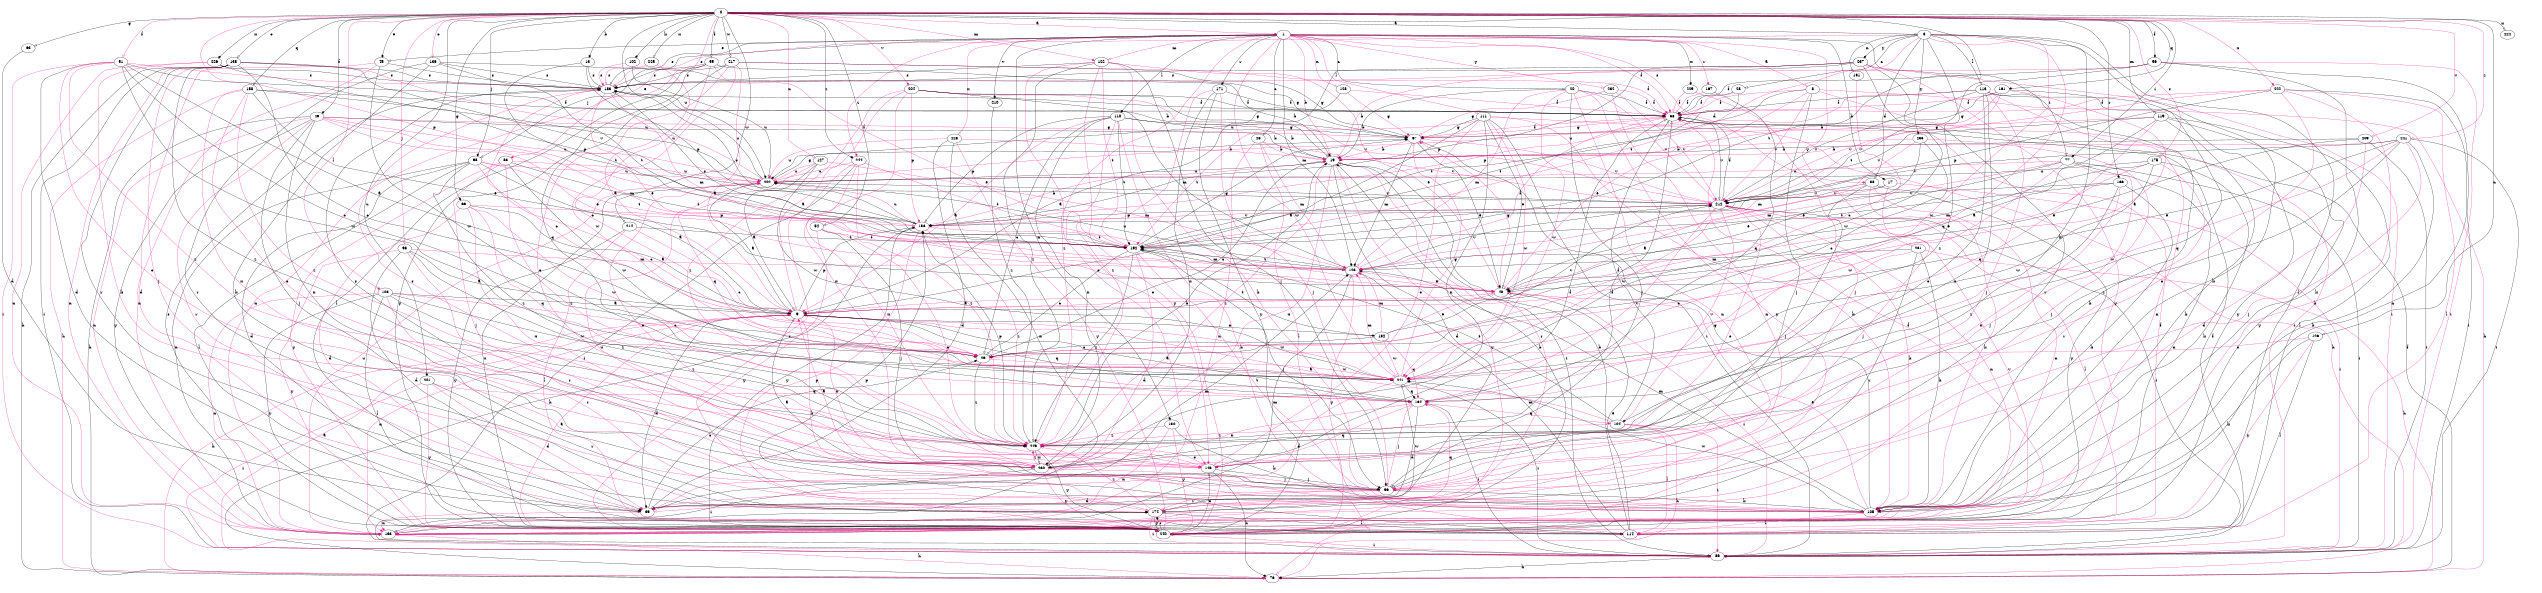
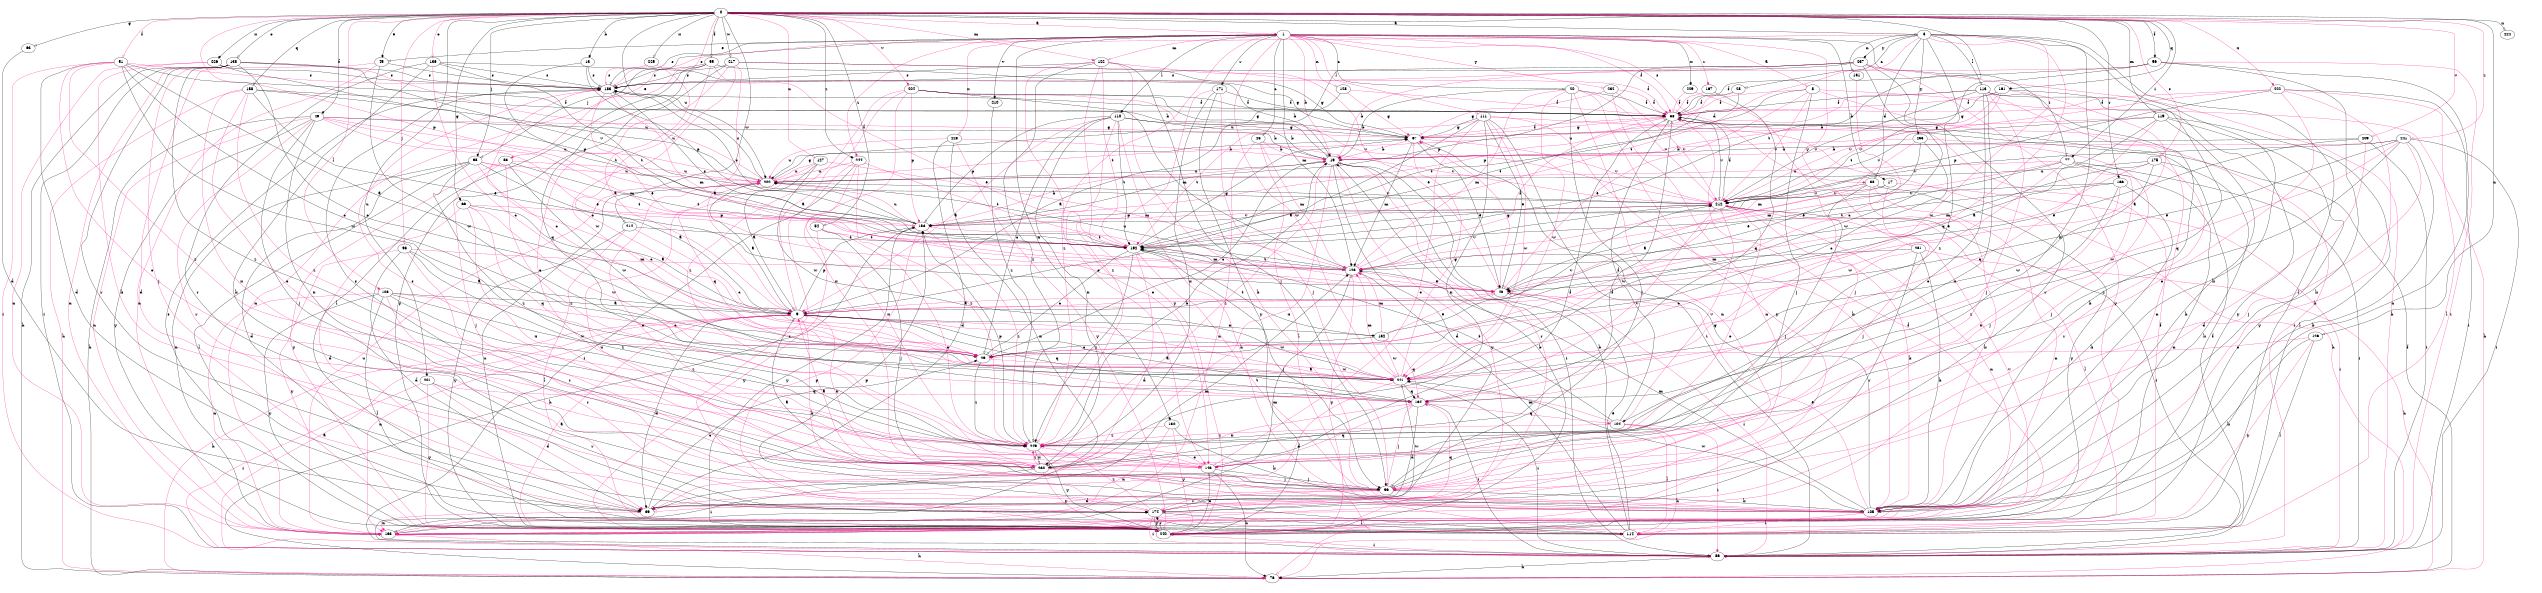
node "102": removed
edge "136" -> "29": added, label "c"
edge "237" -> "86": label "i" -> "h"
